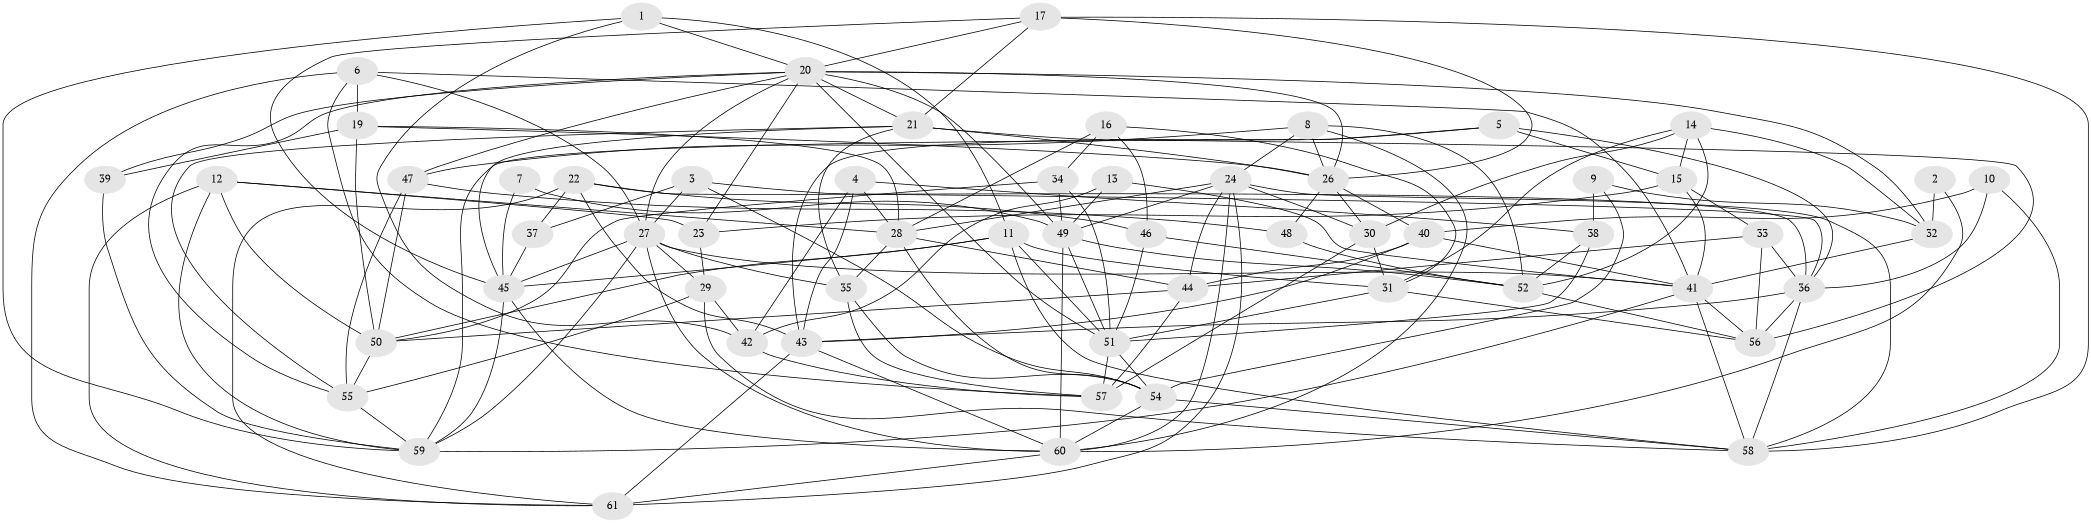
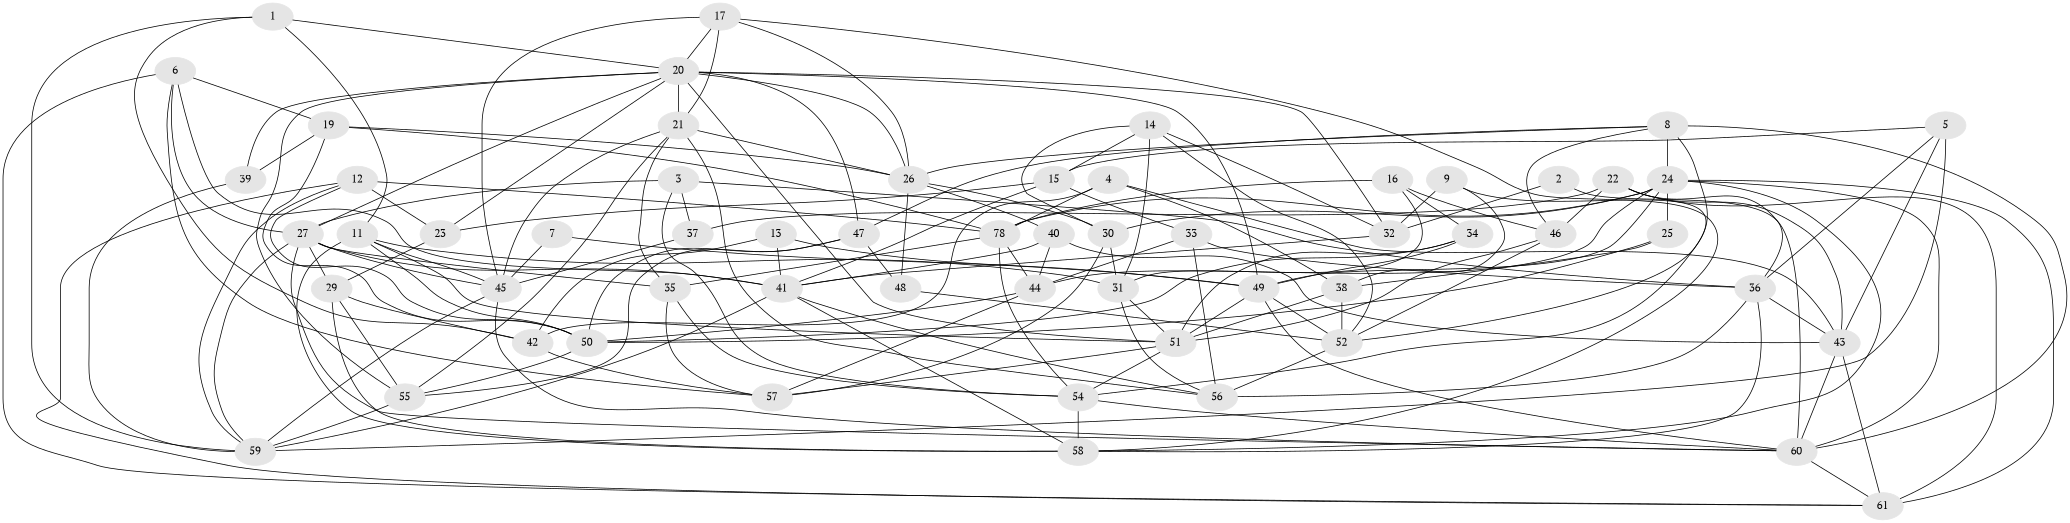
edge "8" -- "46": added
node "10": removed
node "28": label "28" -> "78"
node "25": added
